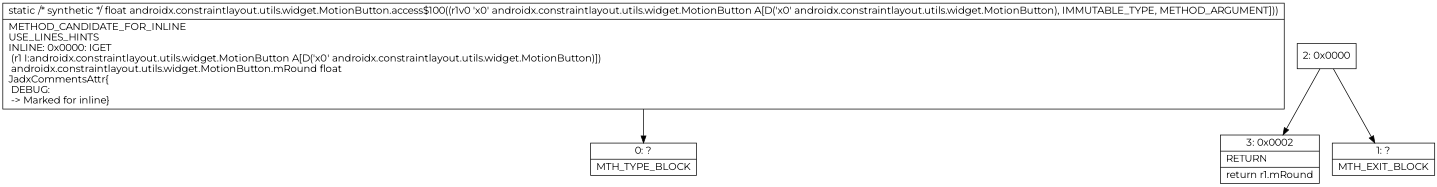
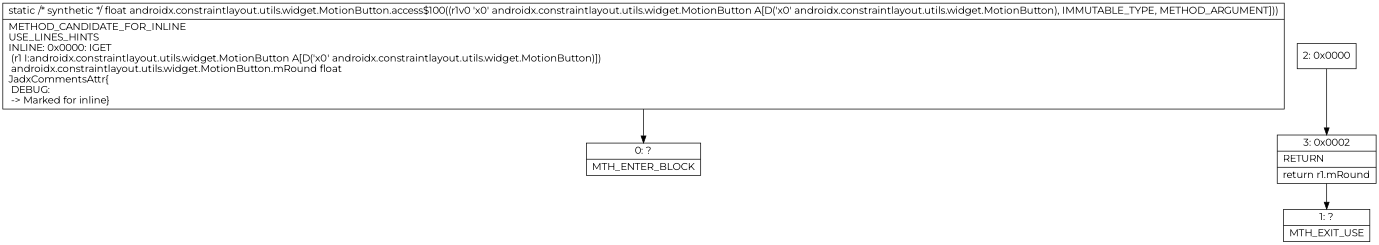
edge "2: 0x0000" -> "1: ?": now "3: 0x0002" -> "1: ?"
node "0: ?": text "MTH_TYPE_BLOCK" -> "MTH_ENTER_BLOCK"
node "1: ?": text "MTH_EXIT_BLOCK" -> "MTH_EXIT_USE"
